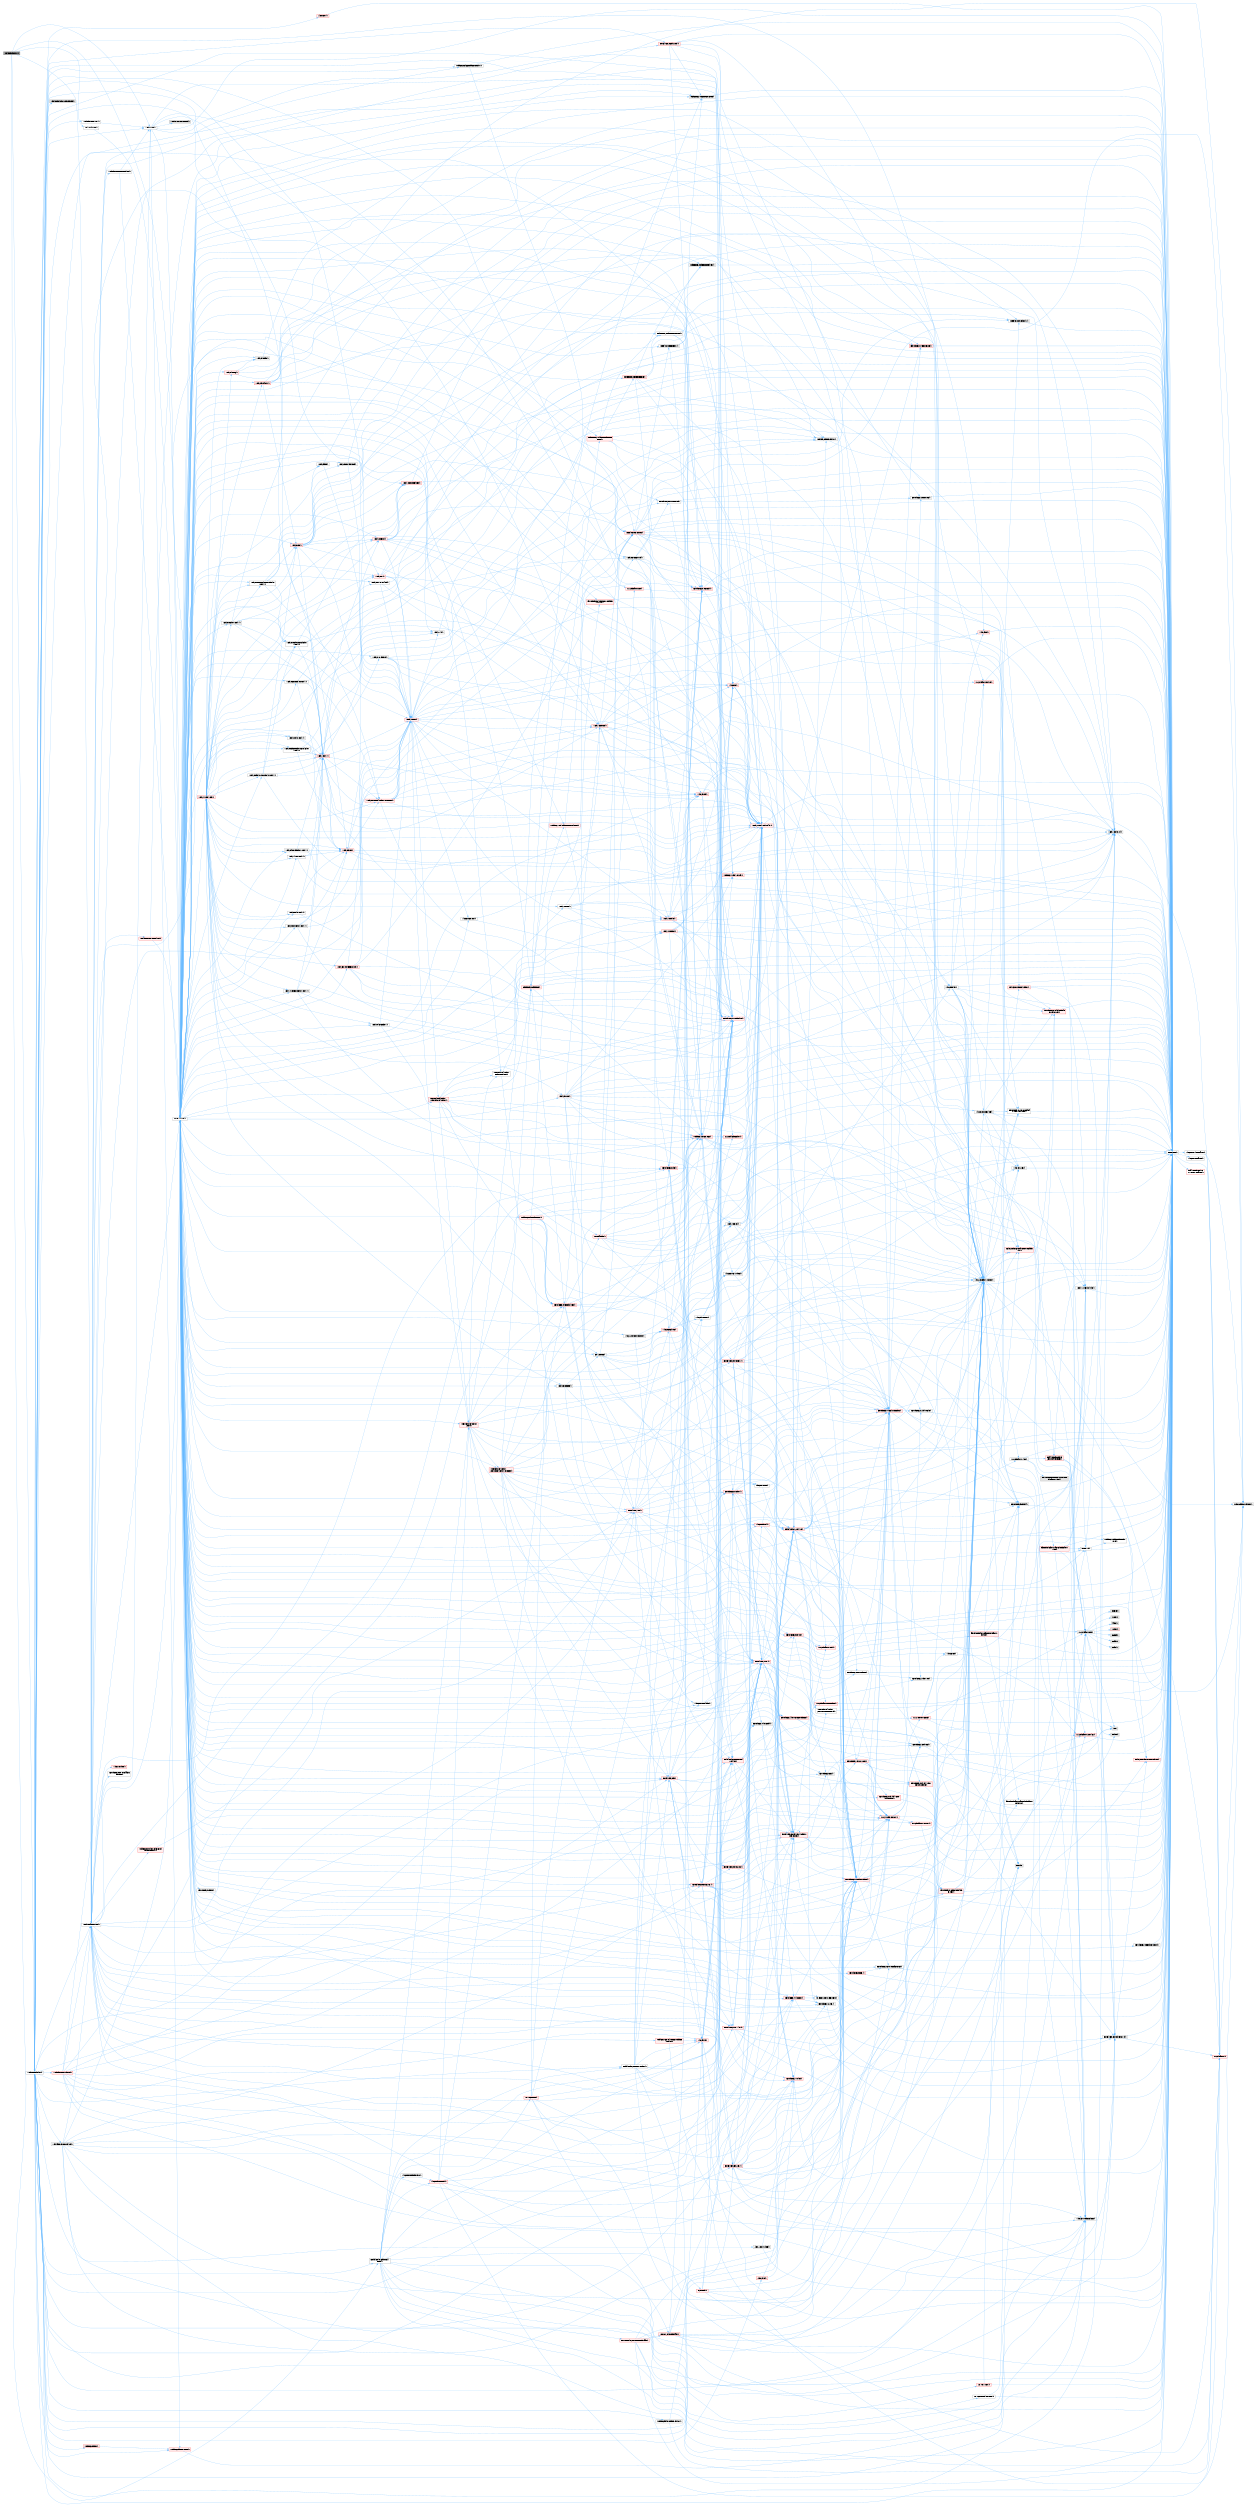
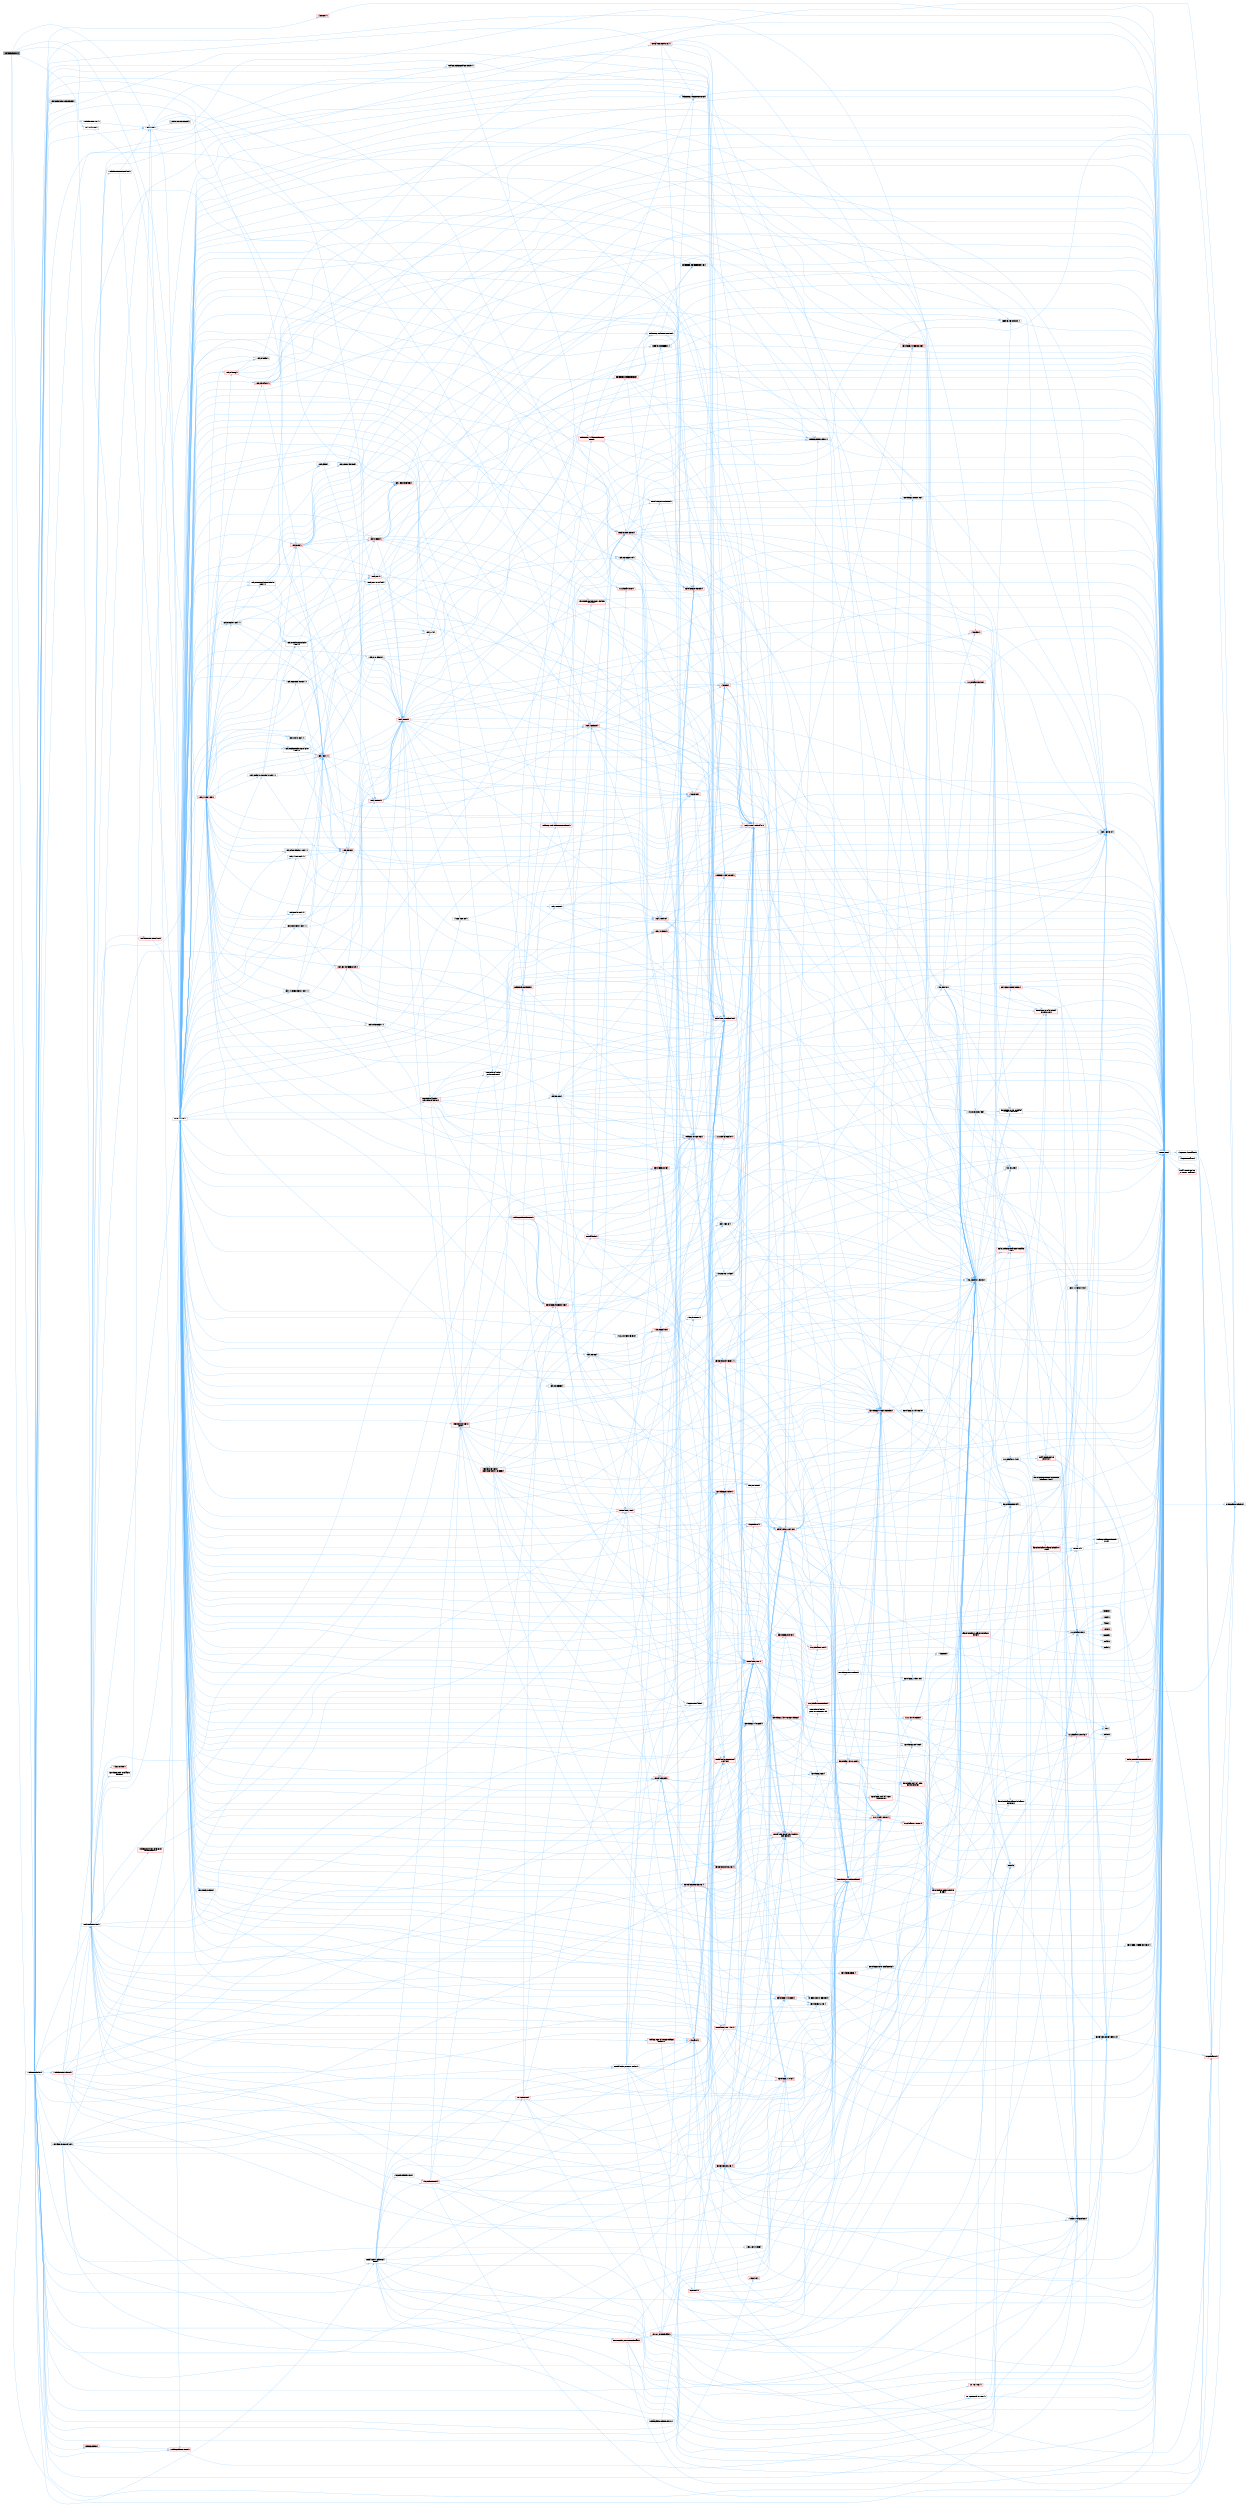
node "Math/TextLocalizationManager4.h": label "Math/TextLocalizationManager4.h" -> "Math/Vector4.h"
node "Box/Range.h": label "Box/Range.h" -> "Math/Range.h"
node "ProfilingDebugging /CpuProfilerTrace.h": label "ProfilingDebugging /CpuProfilerTrace.h" -> "ProfilingDebugging /Stricmp.h"
